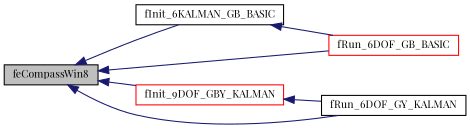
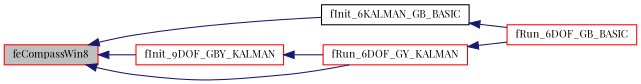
edge "fRun_6DOF_GB_BASIC" -> "feCompassWin8": now "fRun_6DOF_GB_BASIC" -> "fRun_6DOF_GY_KALMAN"
node "feCompassWin8": color black -> red
node "fRun_6DOF_GY_KALMAN": color black -> red
